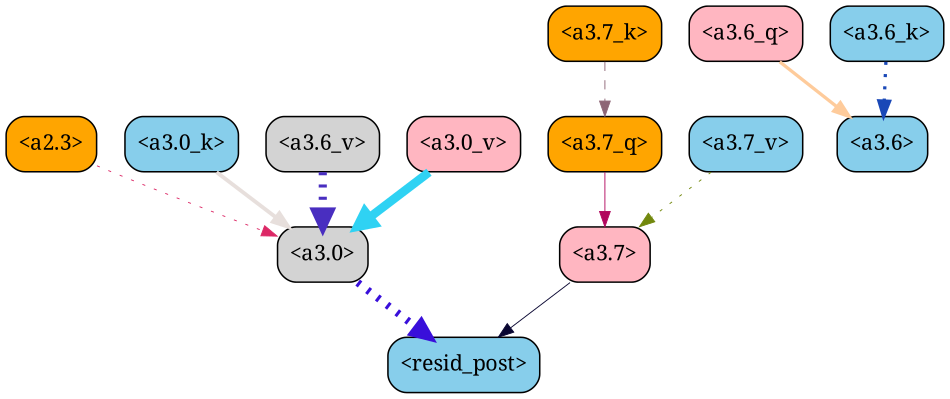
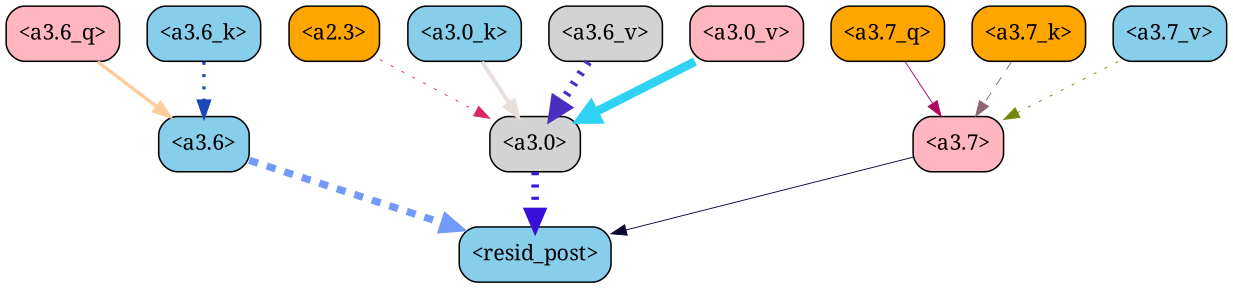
edge "<a3.7_k>" -> "<a3.7_q>": now "<a3.7_k>" -> "<a3.7>"
edge "<a3.6>" -> "<resid_post>": added
